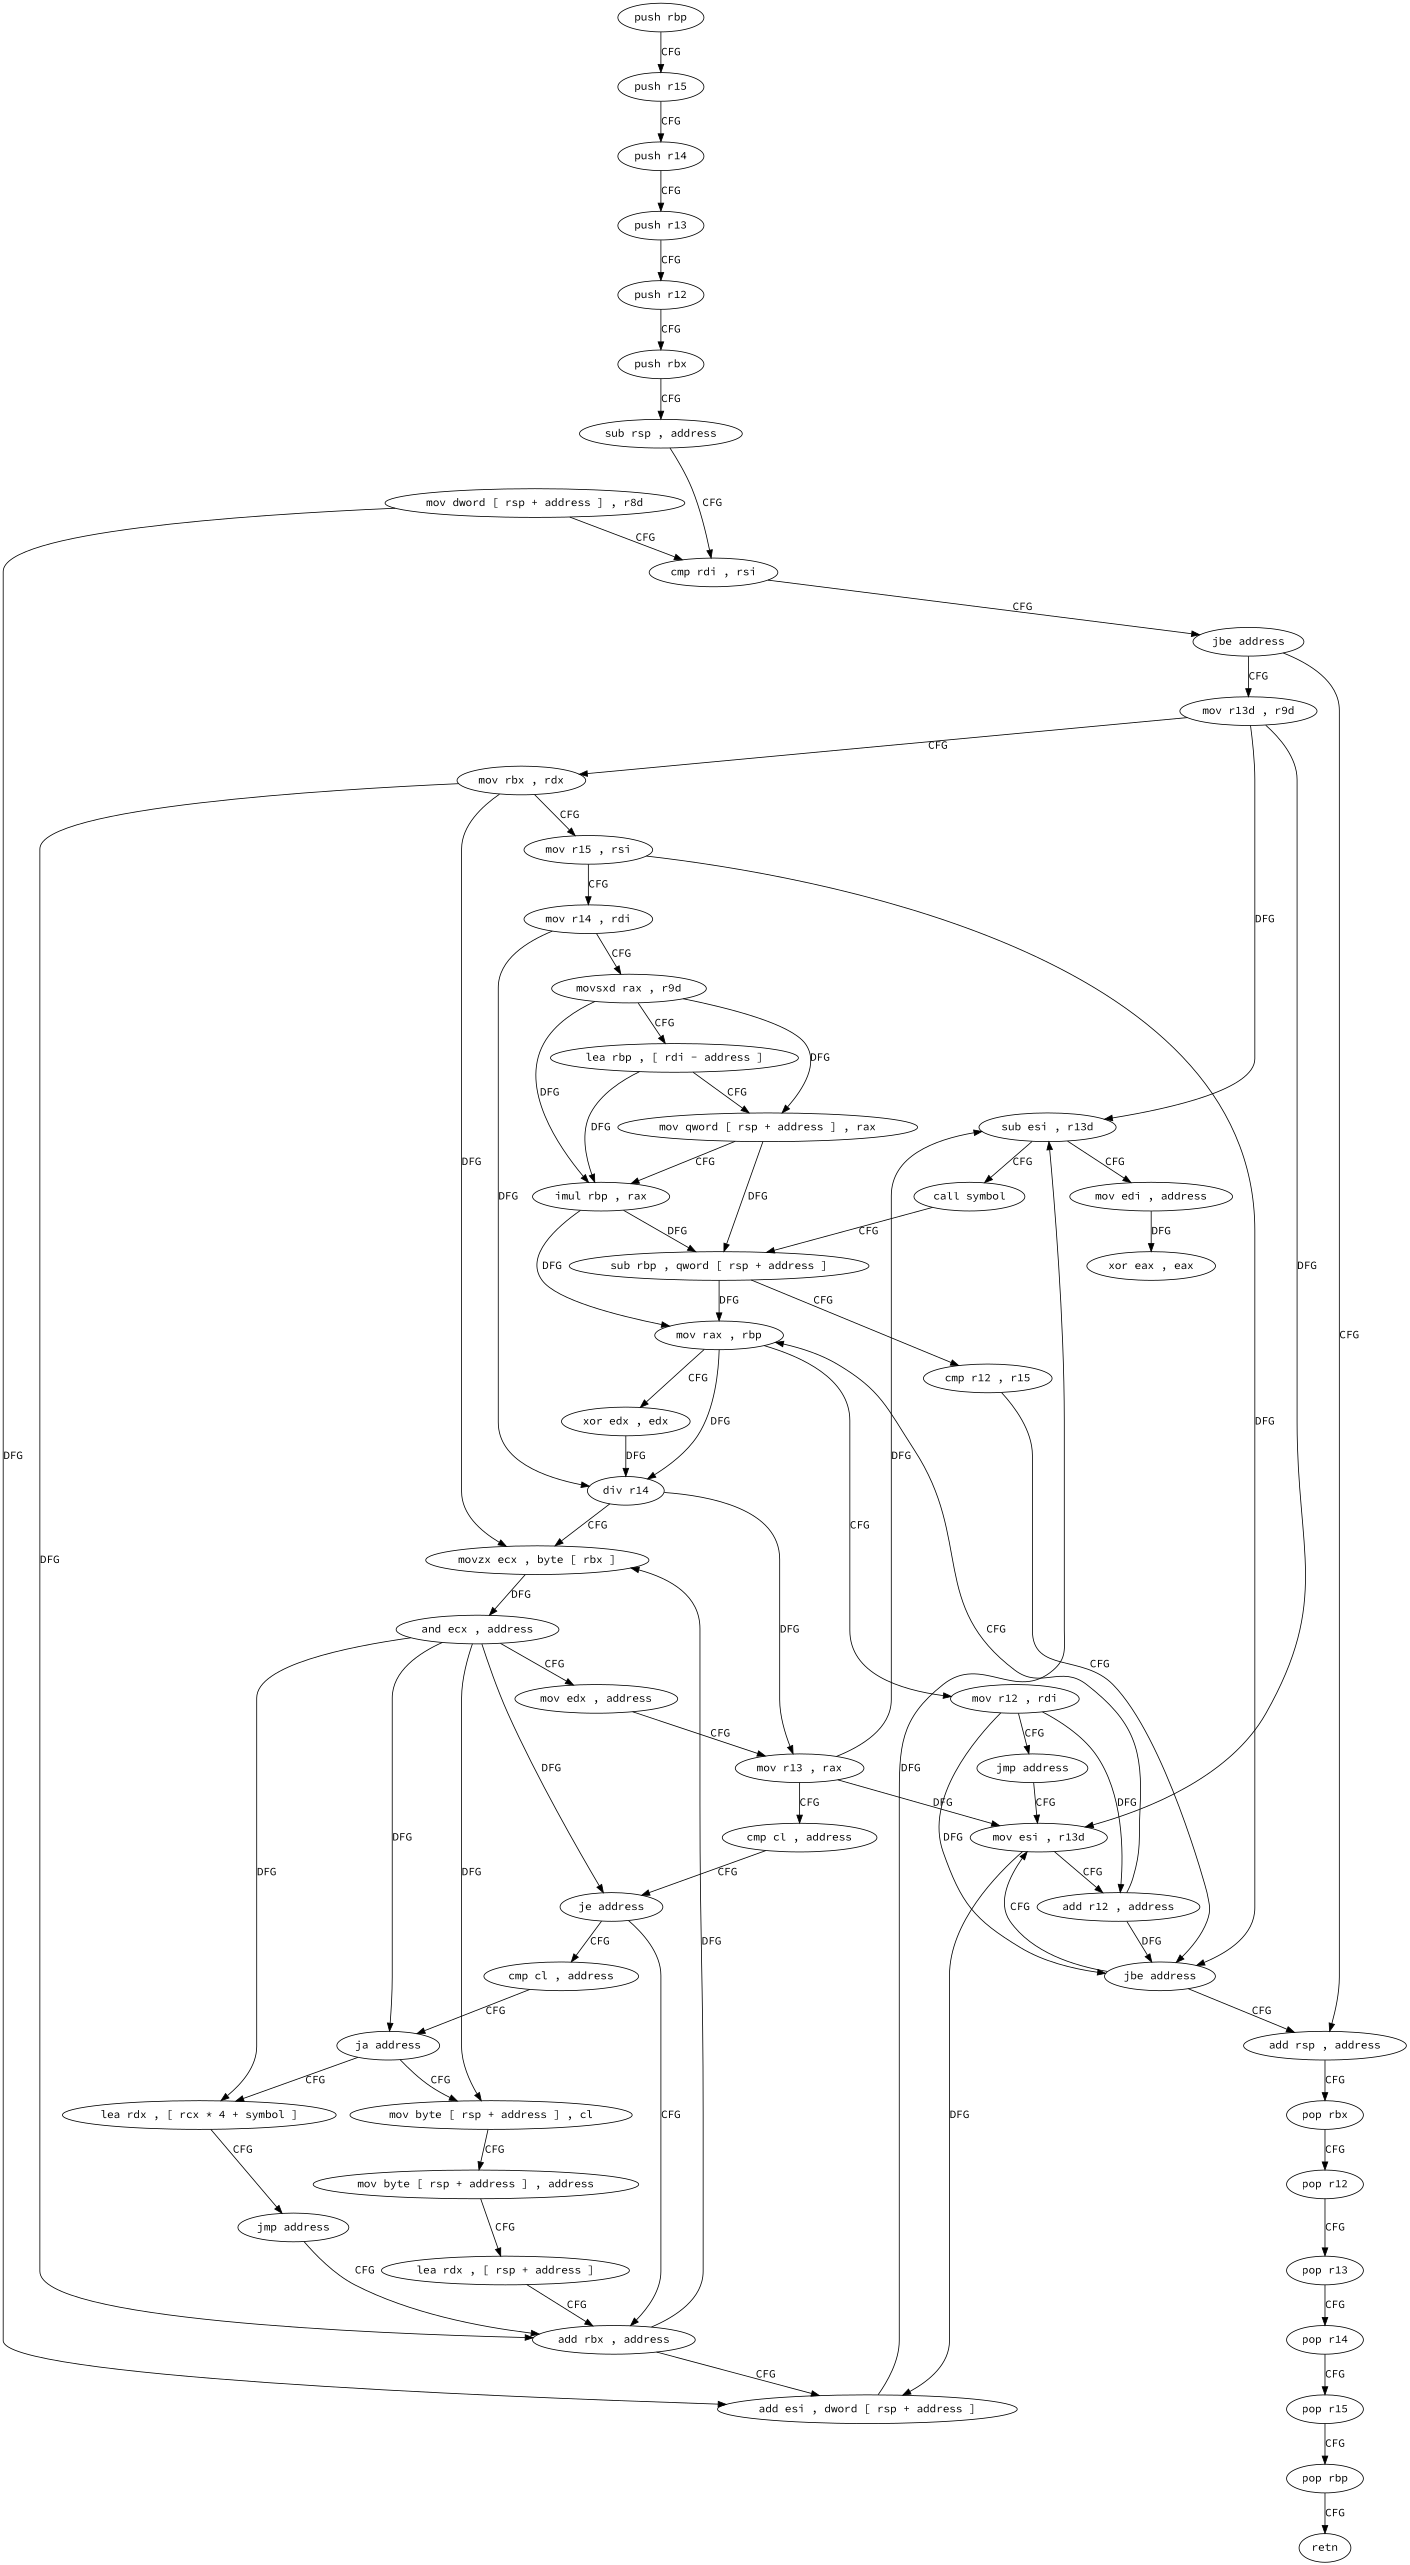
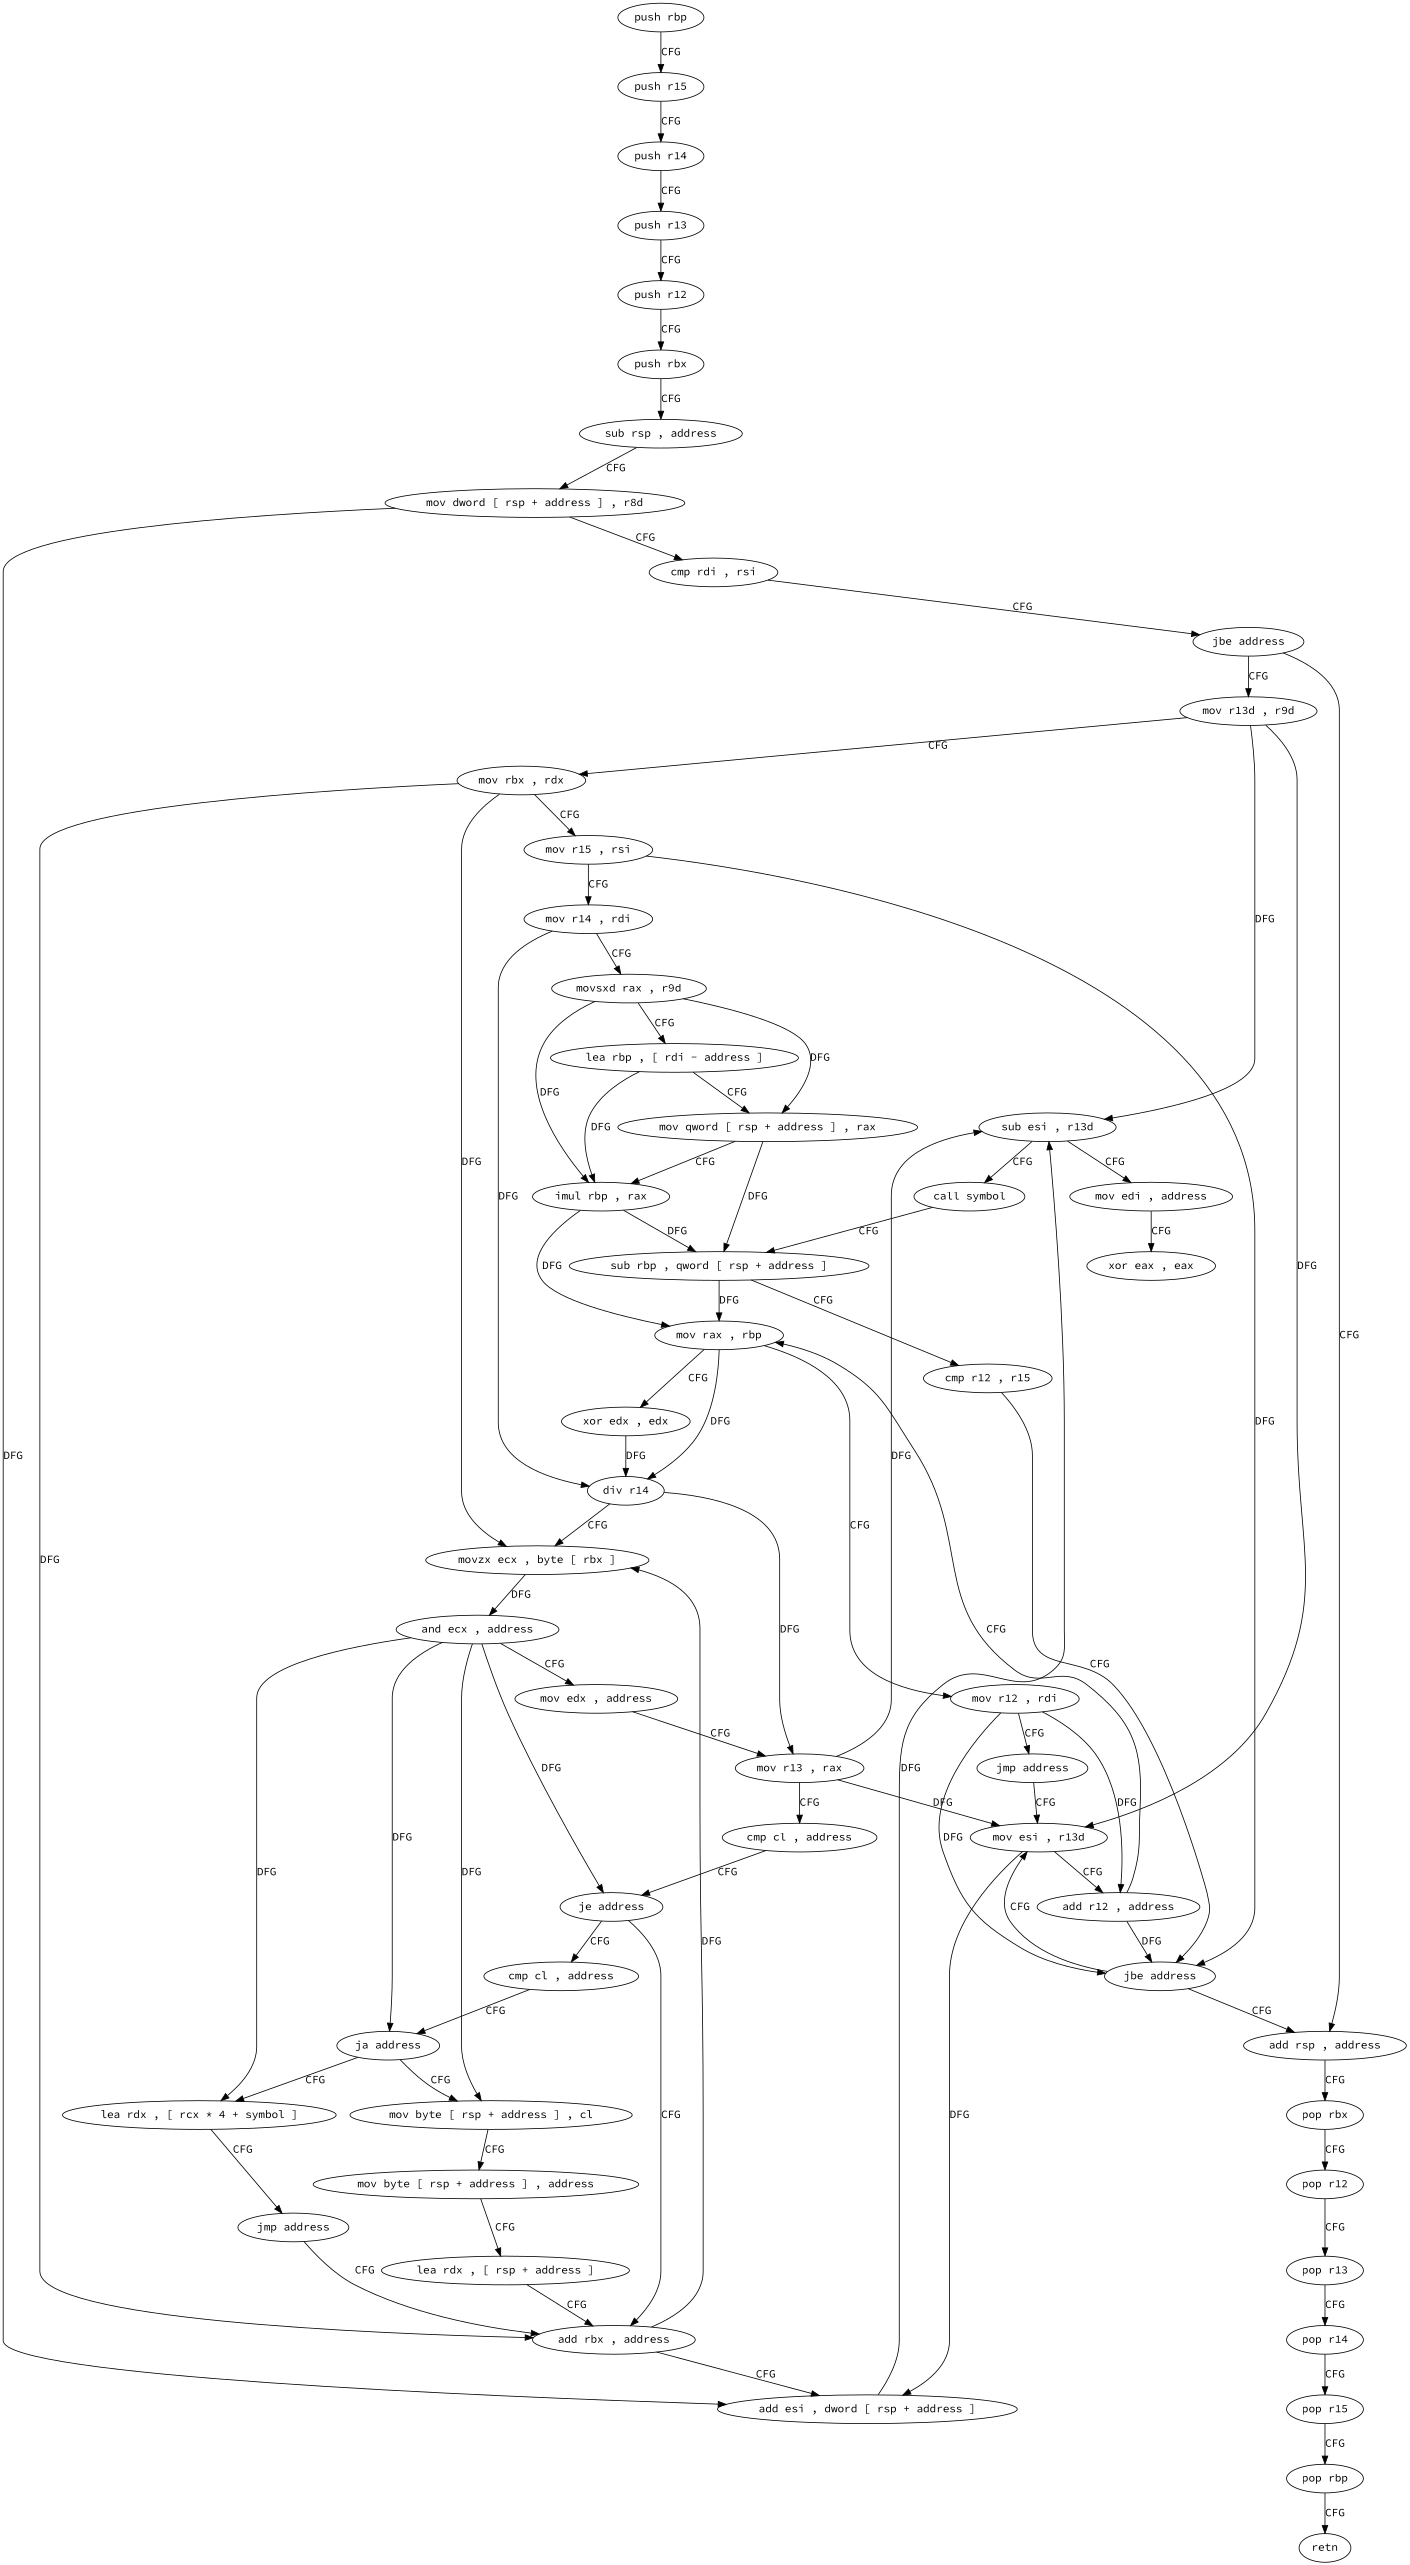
edge "sub rsp , address" -> "cmp rdi , rsi": now "sub rsp , address" -> "mov dword [ rsp + address ] , r8d"
edge "mov edi , address" -> "xor eax , eax": label "DFG" -> "CFG"
